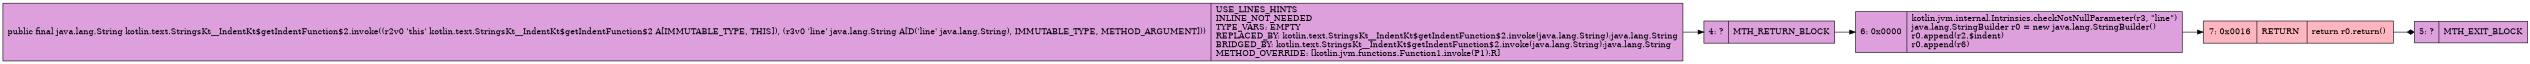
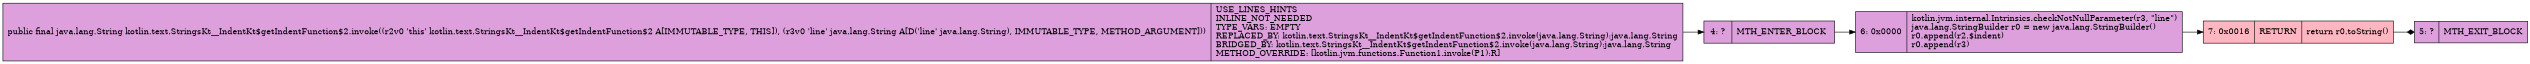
node "4: ?": text "MTH_RETURN_BLOCK" -> "MTH_ENTER_BLOCK"
node "7: 0x0016": text "return r0.return()" -> "return r0.toString()"
node "6: 0x0000": text "r0.append(r6)" -> "r0.append(r3)"
